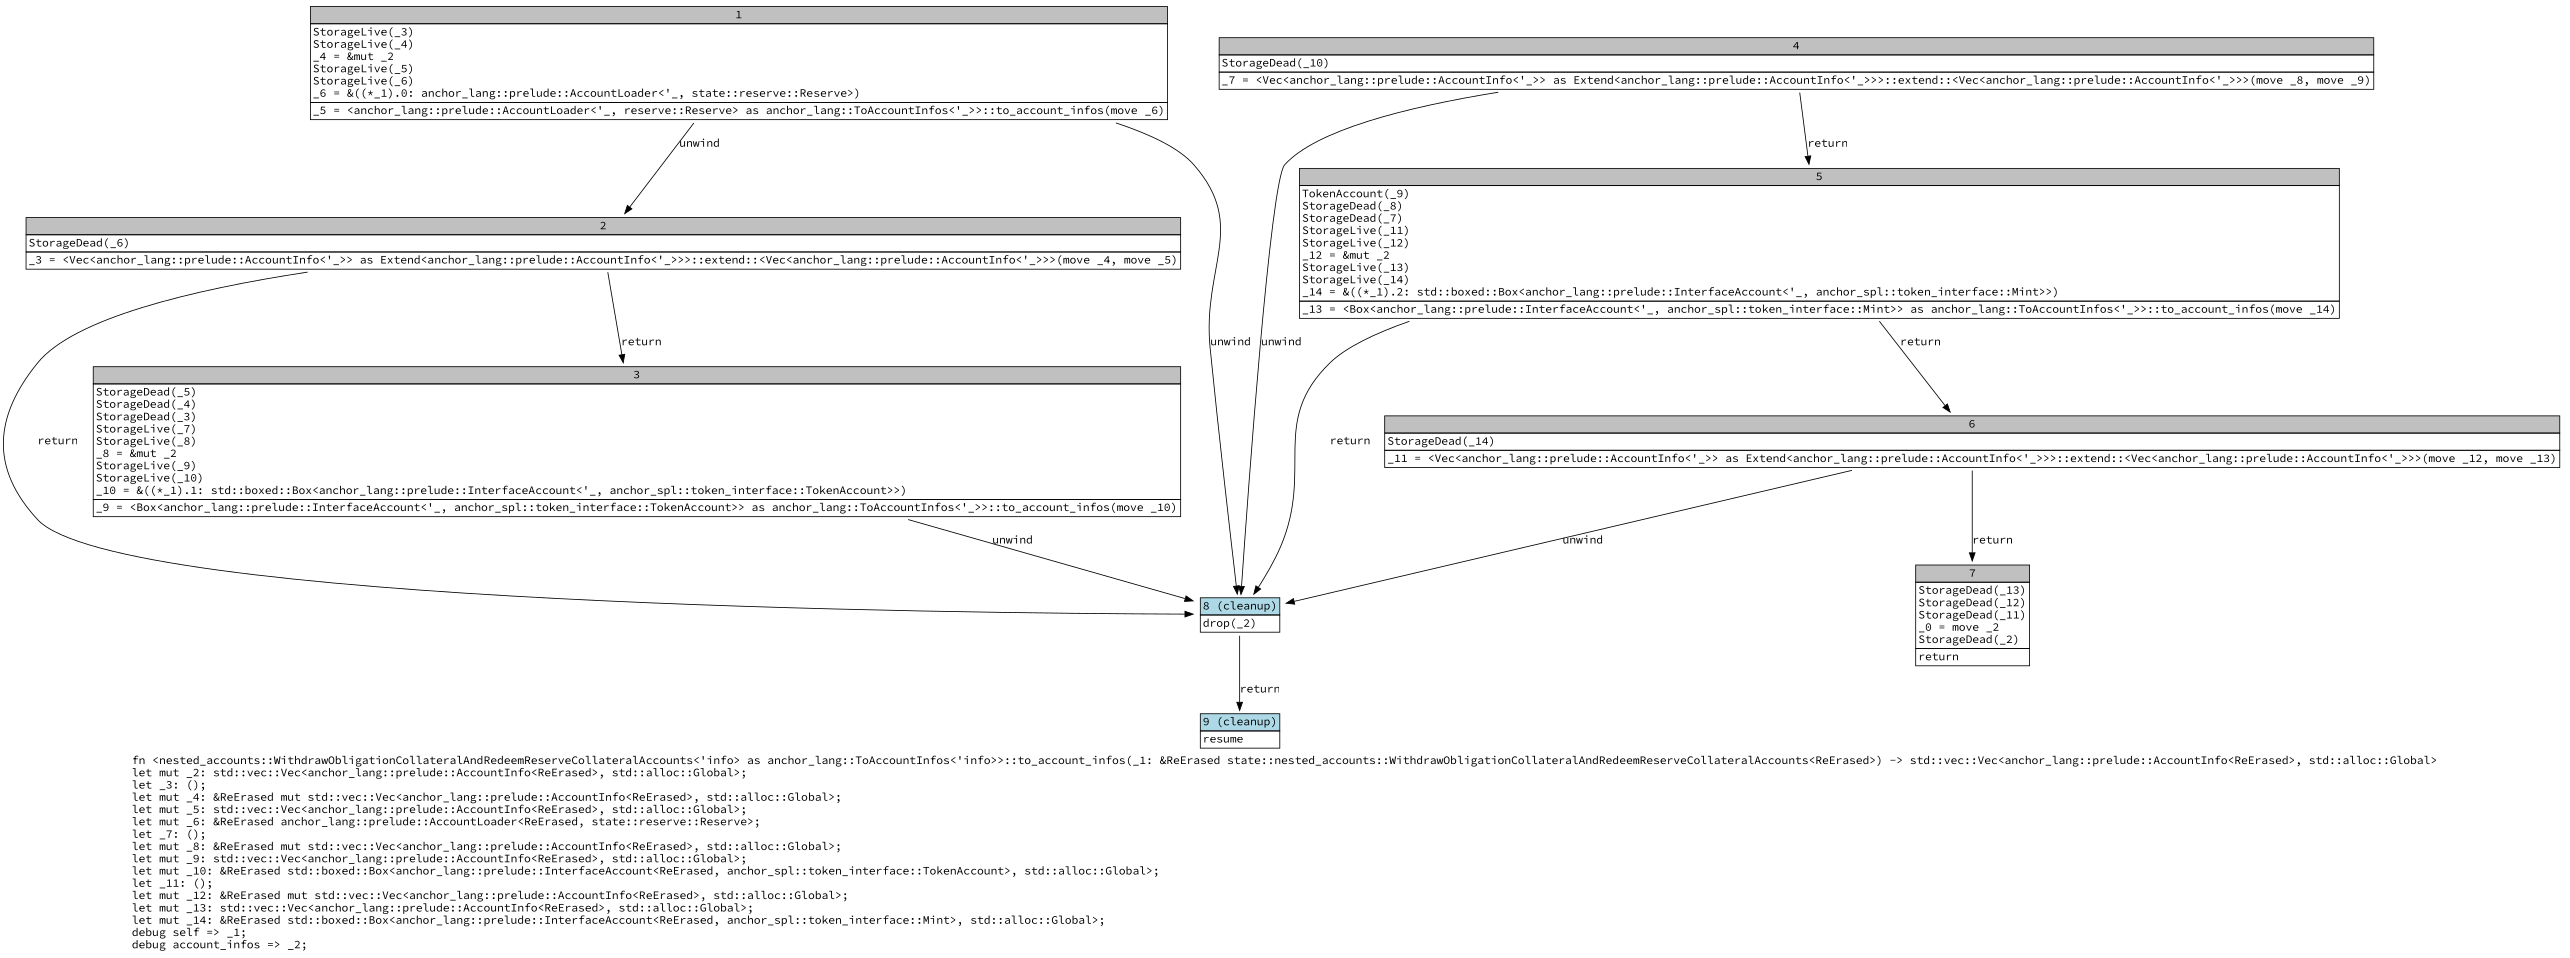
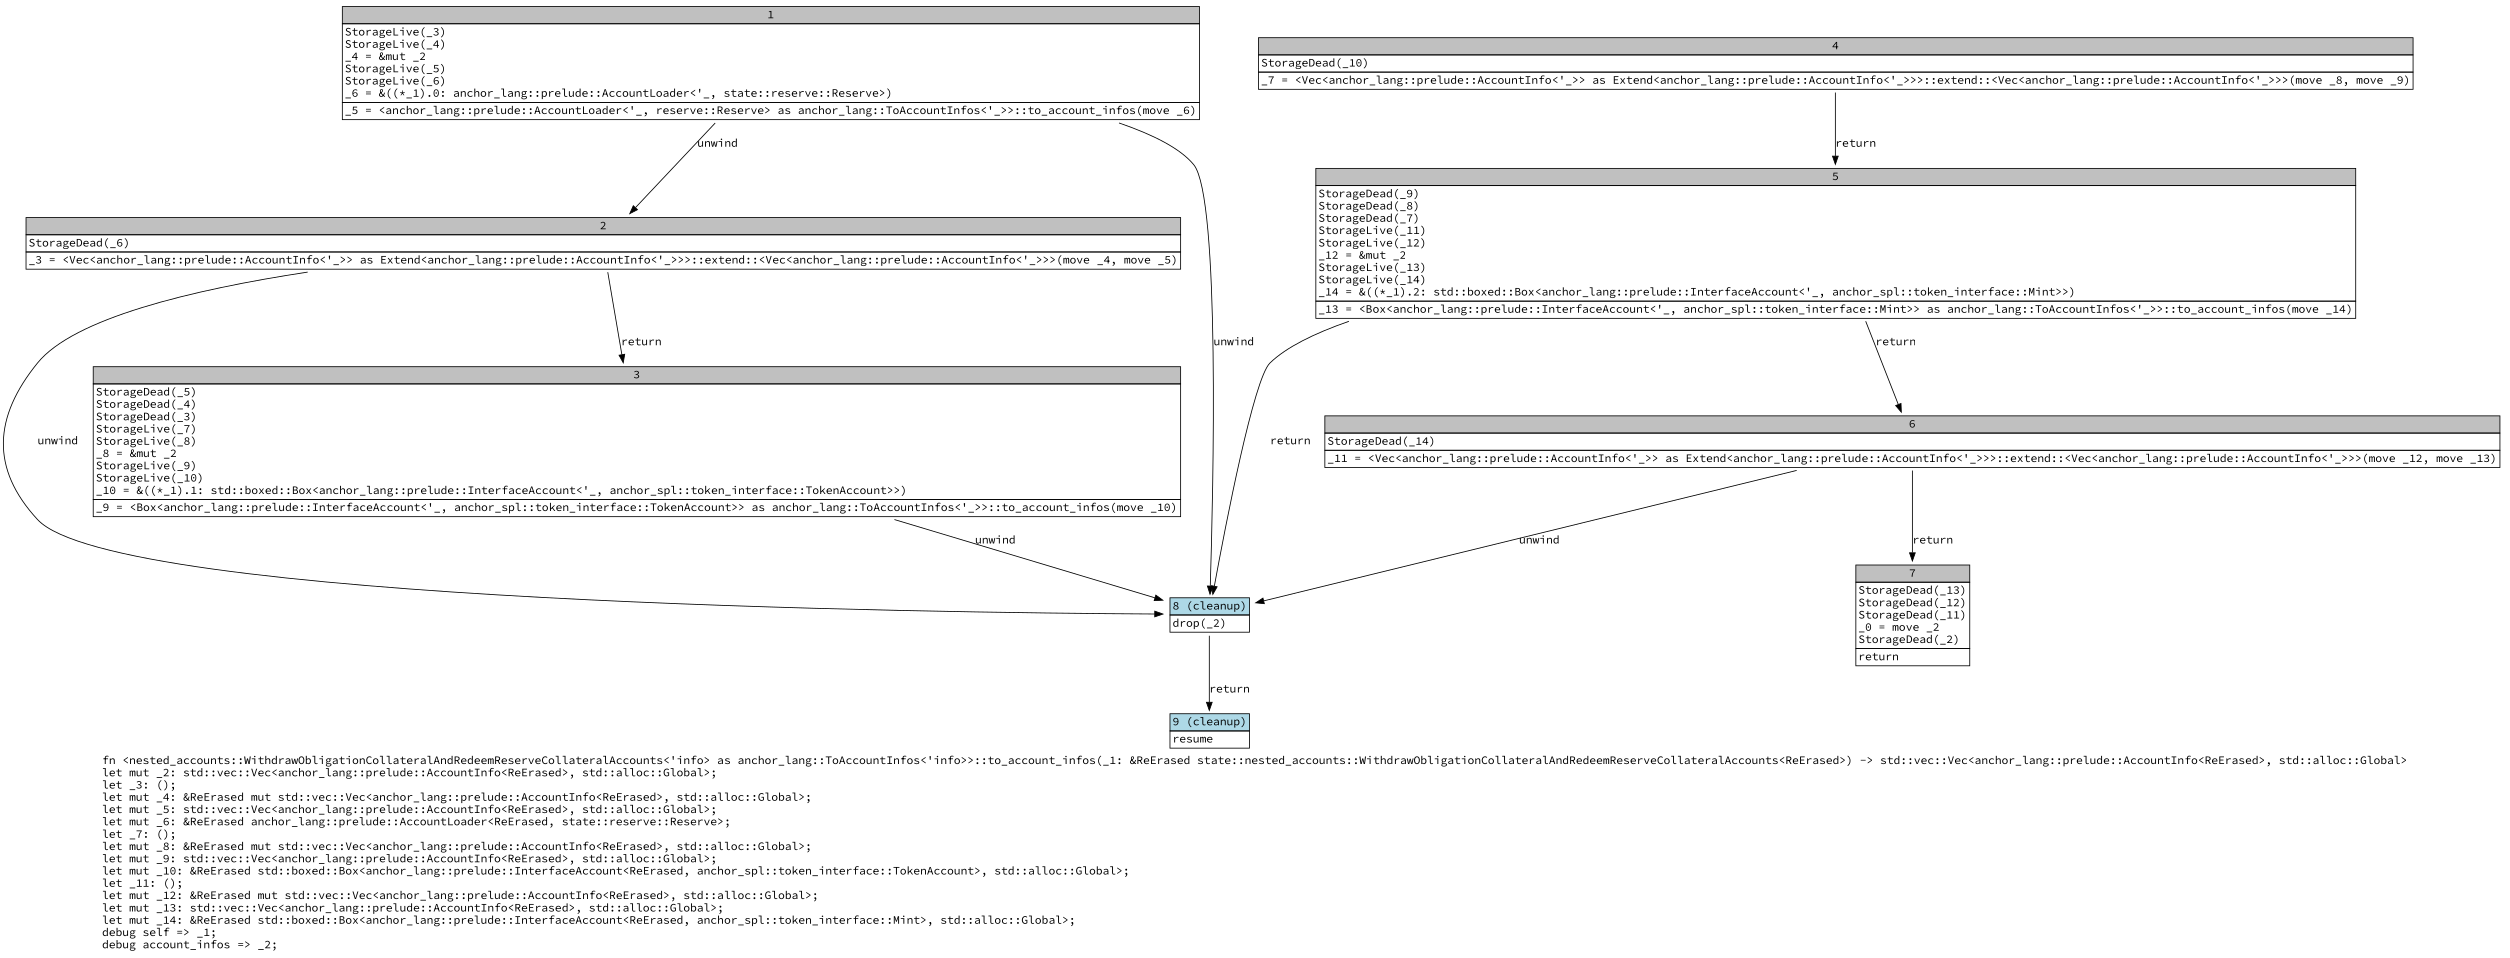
node "5": text "TokenAccount(_9)" -> "StorageDead(_9)"
edge "4" -> "8 (cleanup)": removed, label "unwind"
edge "2" -> "8 (cleanup)": label "return" -> "unwind"
